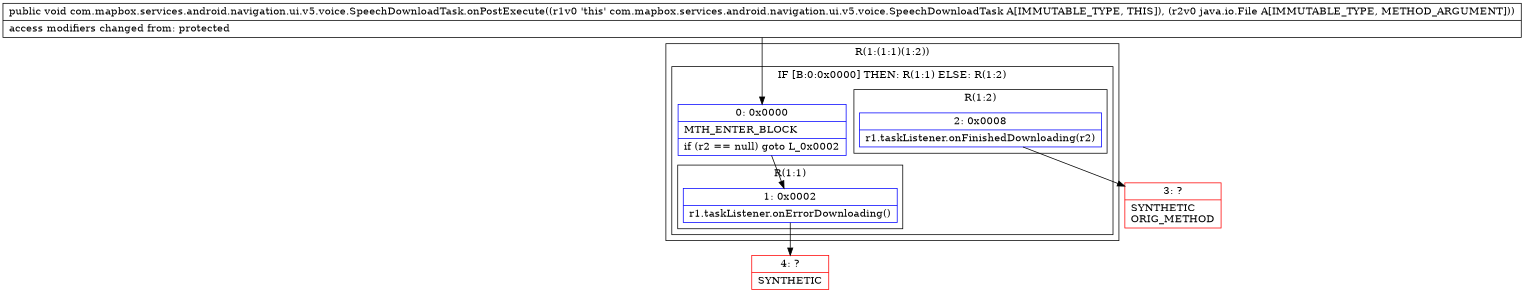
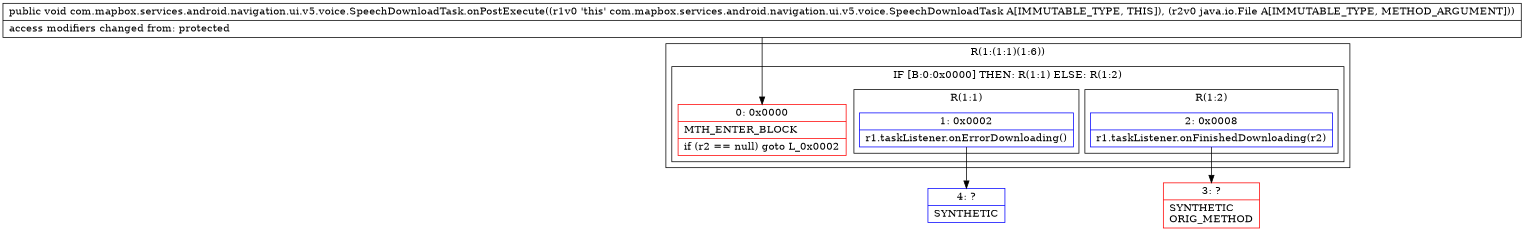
cluster "R(1:(1:1)(1:2))": label "R(1:(1:1)(1:2))" -> "R(1:(1:1)(1:6))"
node "0: 0x0000": color blue -> red
edge "0: 0x0000" -> "1: 0x0002": removed
node "4: ?": color red -> blue
